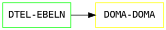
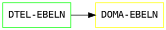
node "DOMA-DOMA": label "DOMA-DOMA" -> "DOMA-EBELN"
